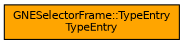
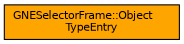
node "GNESelectorFrame::TypeEntry TypeEntry": label "GNESelectorFrame::TypeEntry TypeEntry" -> "GNESelectorFrame::Object TypeEntry"
